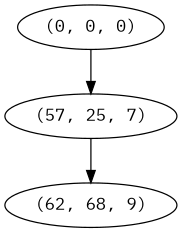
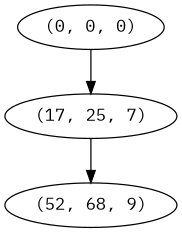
node "(57, 25, 7)": label "(57, 25, 7)" -> "(17, 25, 7)"
node "(62, 68, 9)": label "(62, 68, 9)" -> "(52, 68, 9)"
